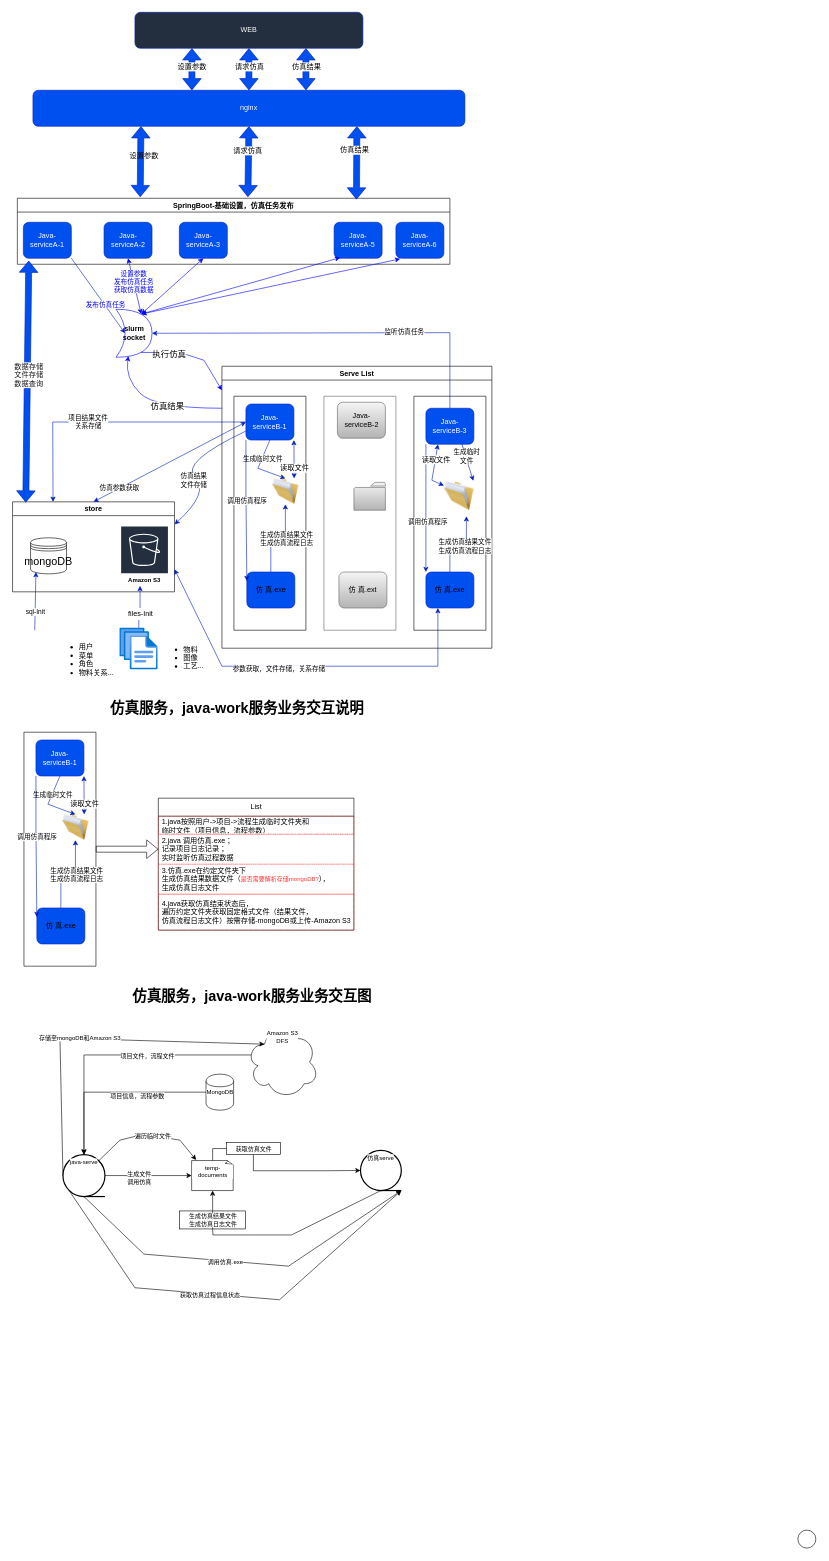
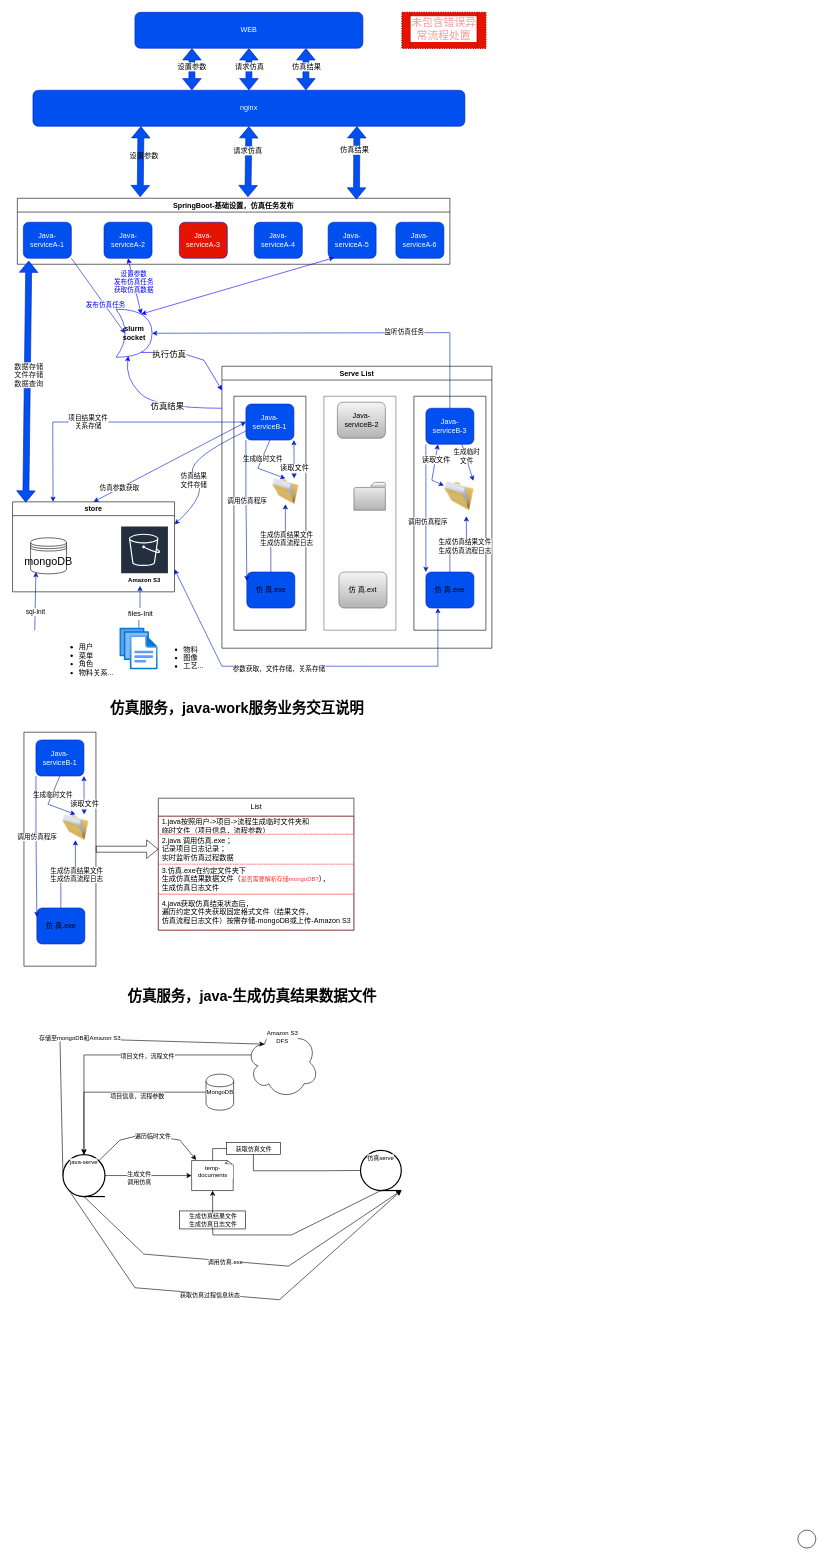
node "WEB": fillcolor #232f3e -> #0050ef
node "未包含错误异常流程处置": added
node "Java-serviceA-3": fillcolor #0050ef -> #e51400
node "Java-serviceA-4": added
node "Java-serviceA-5": moved (358, 240) -> (352, 240)
edge "Java-serviceA-6" -- "slurm socket": removed
edge "Java-serviceA-3" -- "slurm socket": removed
node "仿真服务，java-work服务业务交互图": label "仿真服务，java-work服务业务交互图" -> "仿真服务，java-生成仿真结果数据文件"
edge "获取仿真文件" -> "仿真serve": arrowhead classic -> none
